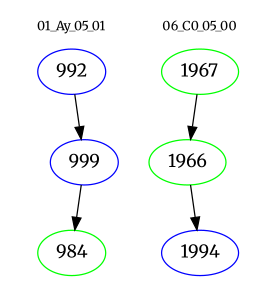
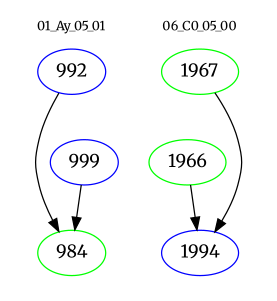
edge "992" -> "999": now "992" -> "984"
edge "1967" -> "1966": now "1967" -> "1994"
